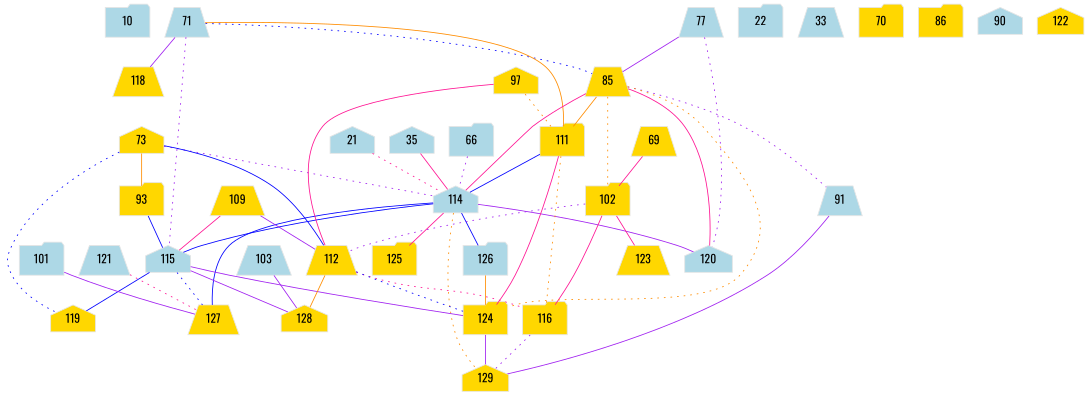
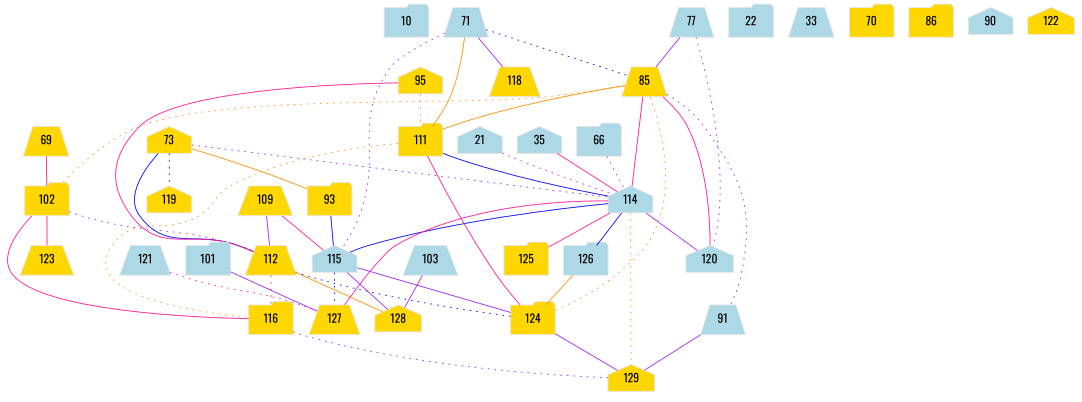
node "97": label "97" -> "95"
edge "114" -- "127": color blue -> deeppink
edge "115" -- "119": removed
